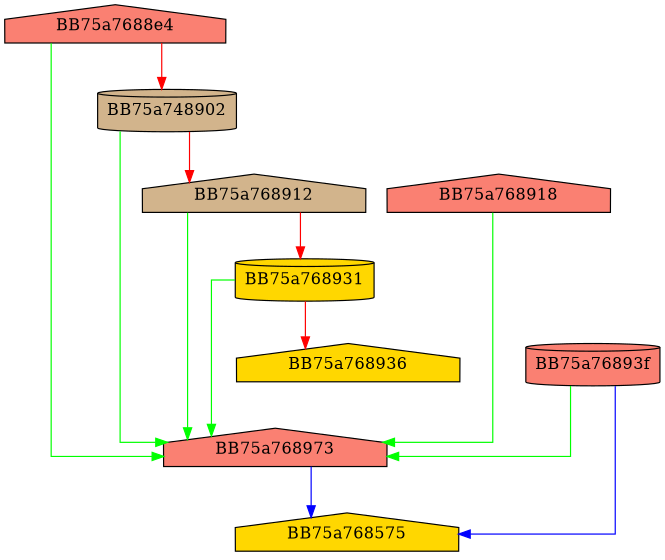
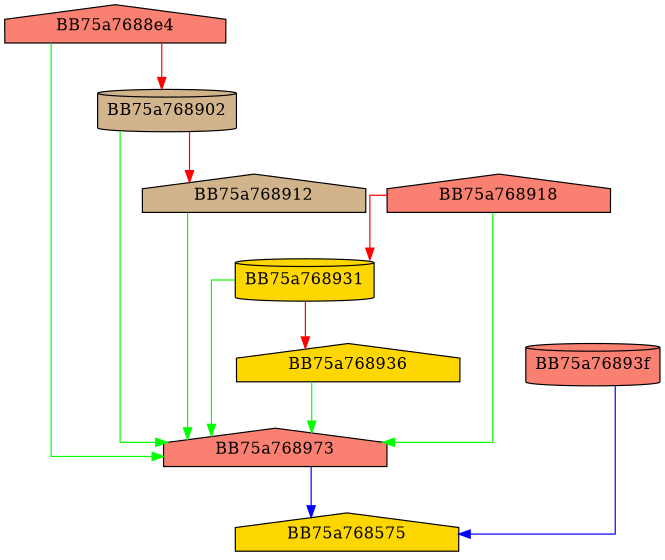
node "BB75a748902": label "BB75a748902" -> "BB75a768902"
edge "BB75a768912" -> "BB75a768931": now "BB75a768918" -> "BB75a768931"
edge "BB75a76893f" -> "BB75a768973": now "BB75a768936" -> "BB75a768973"
